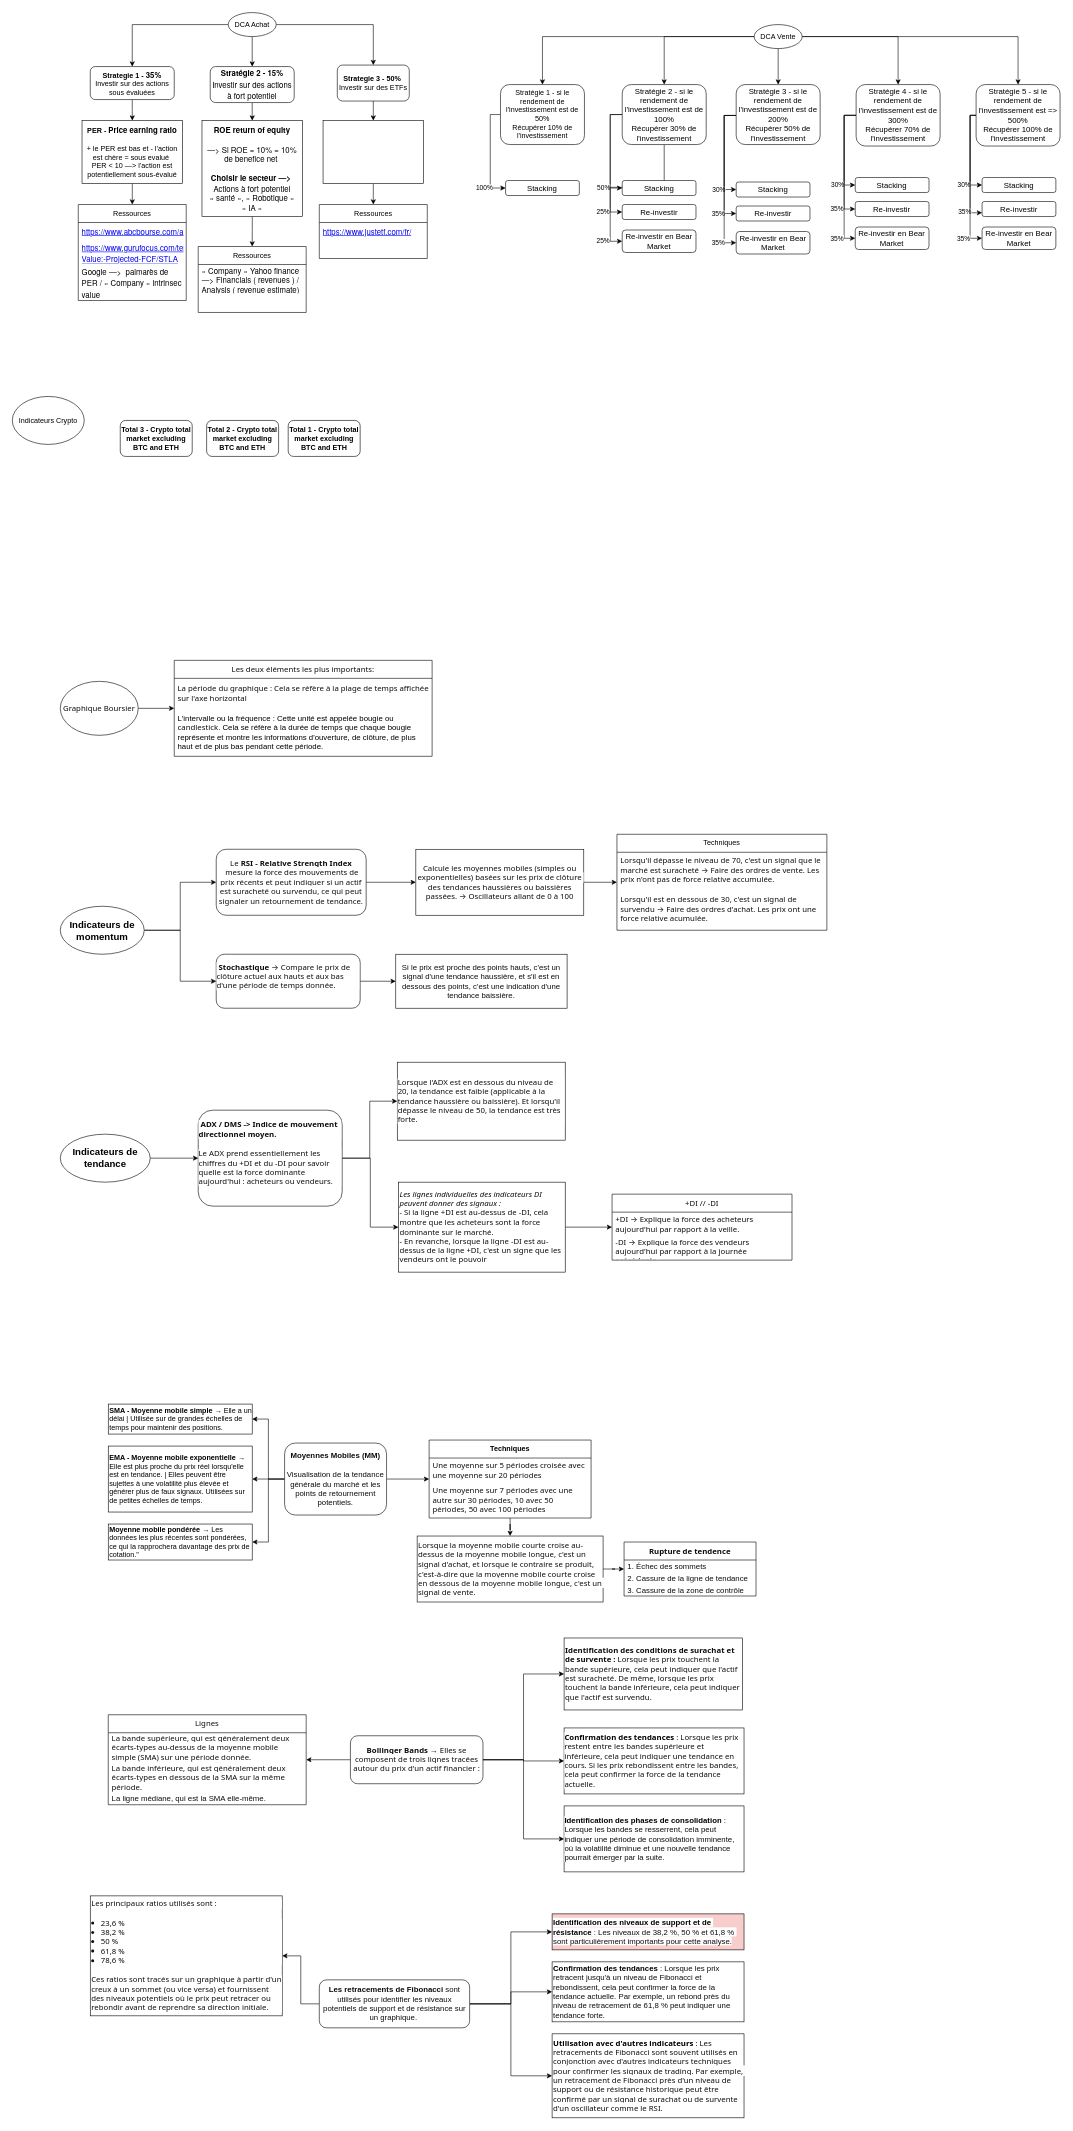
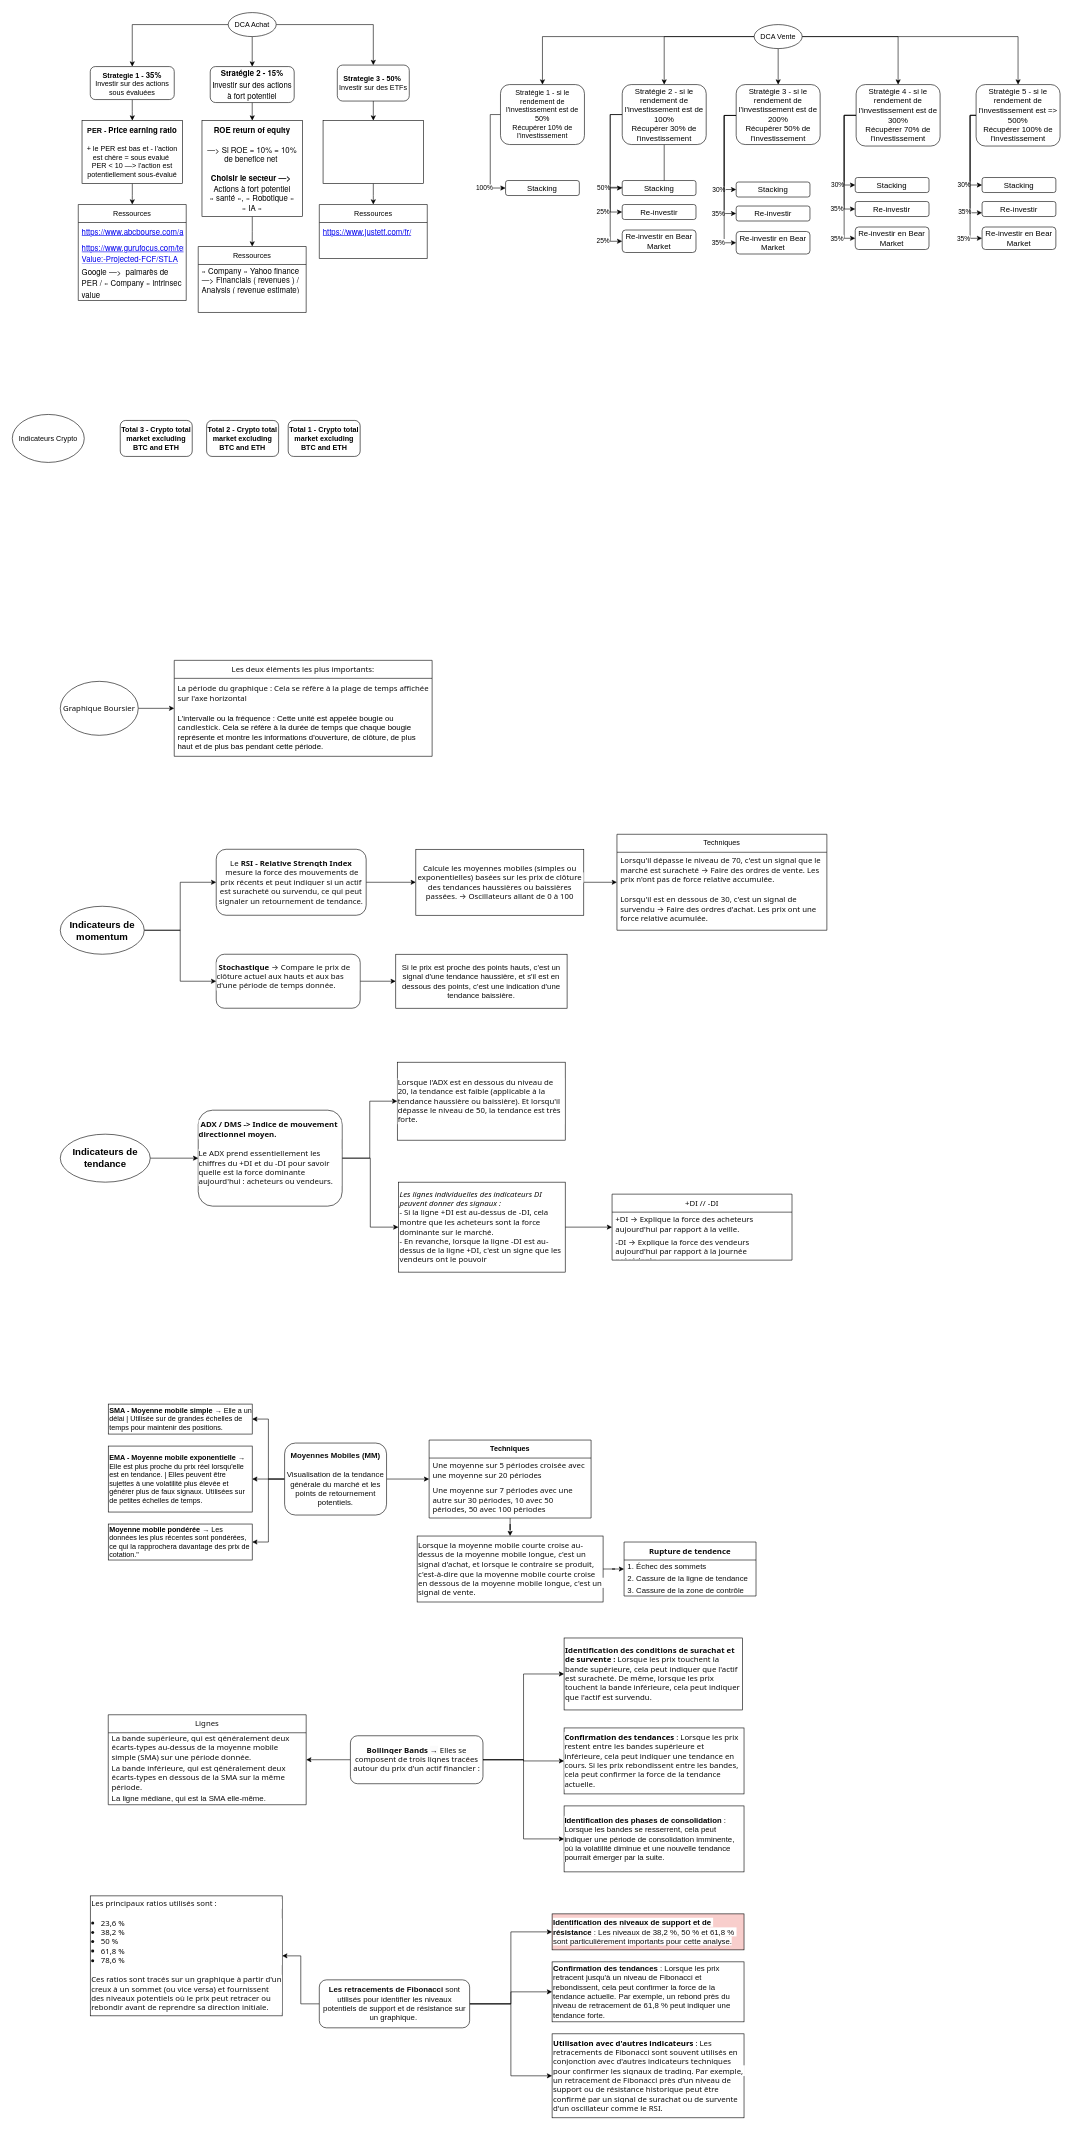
node "Indicateurs Crypto": moved (48, 420) -> (48, 438)
